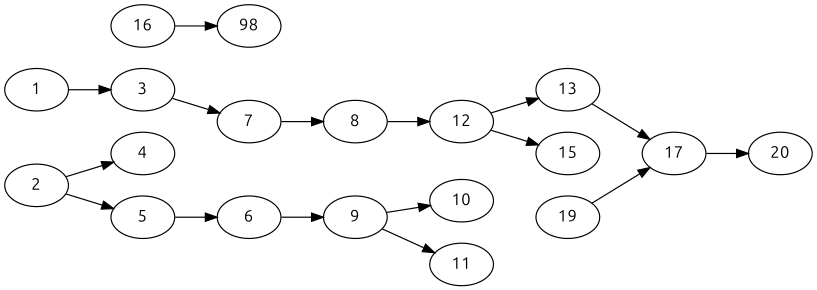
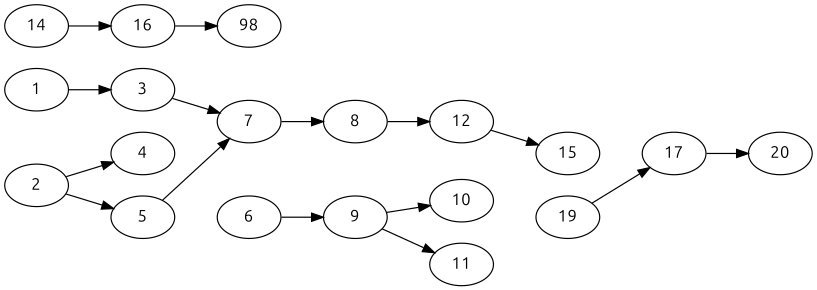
node "14": added
node "13": removed
edge "5" -> "6": now "5" -> "7"
